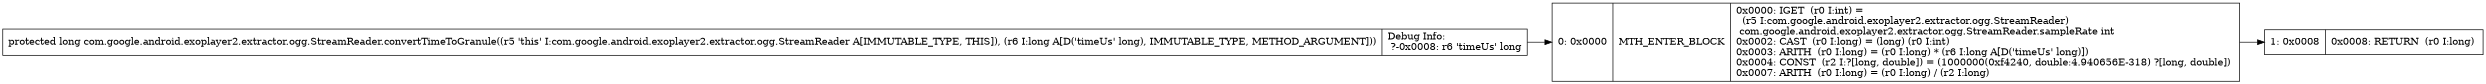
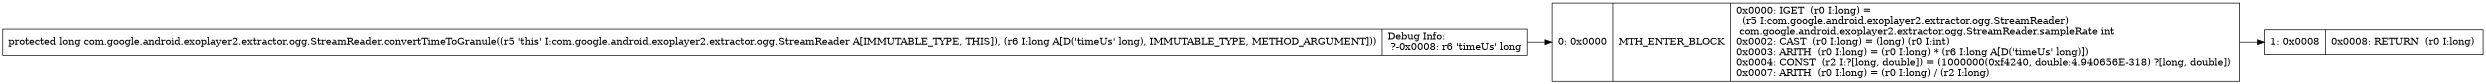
node "0: 0x0000": text "0x0000: IGET  (r0 I:int) =" -> "0x0000: IGET  (r0 I:long) ="
